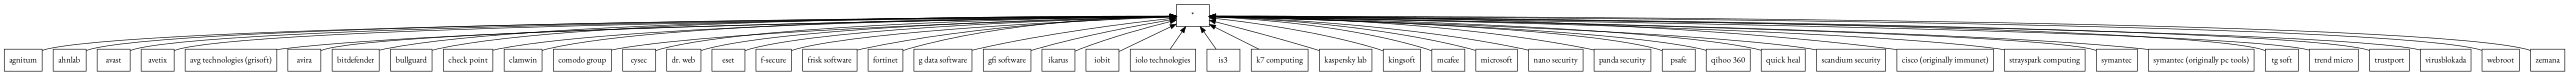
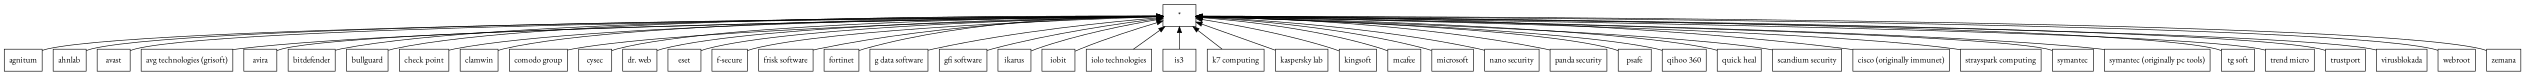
node "avetix": removed
